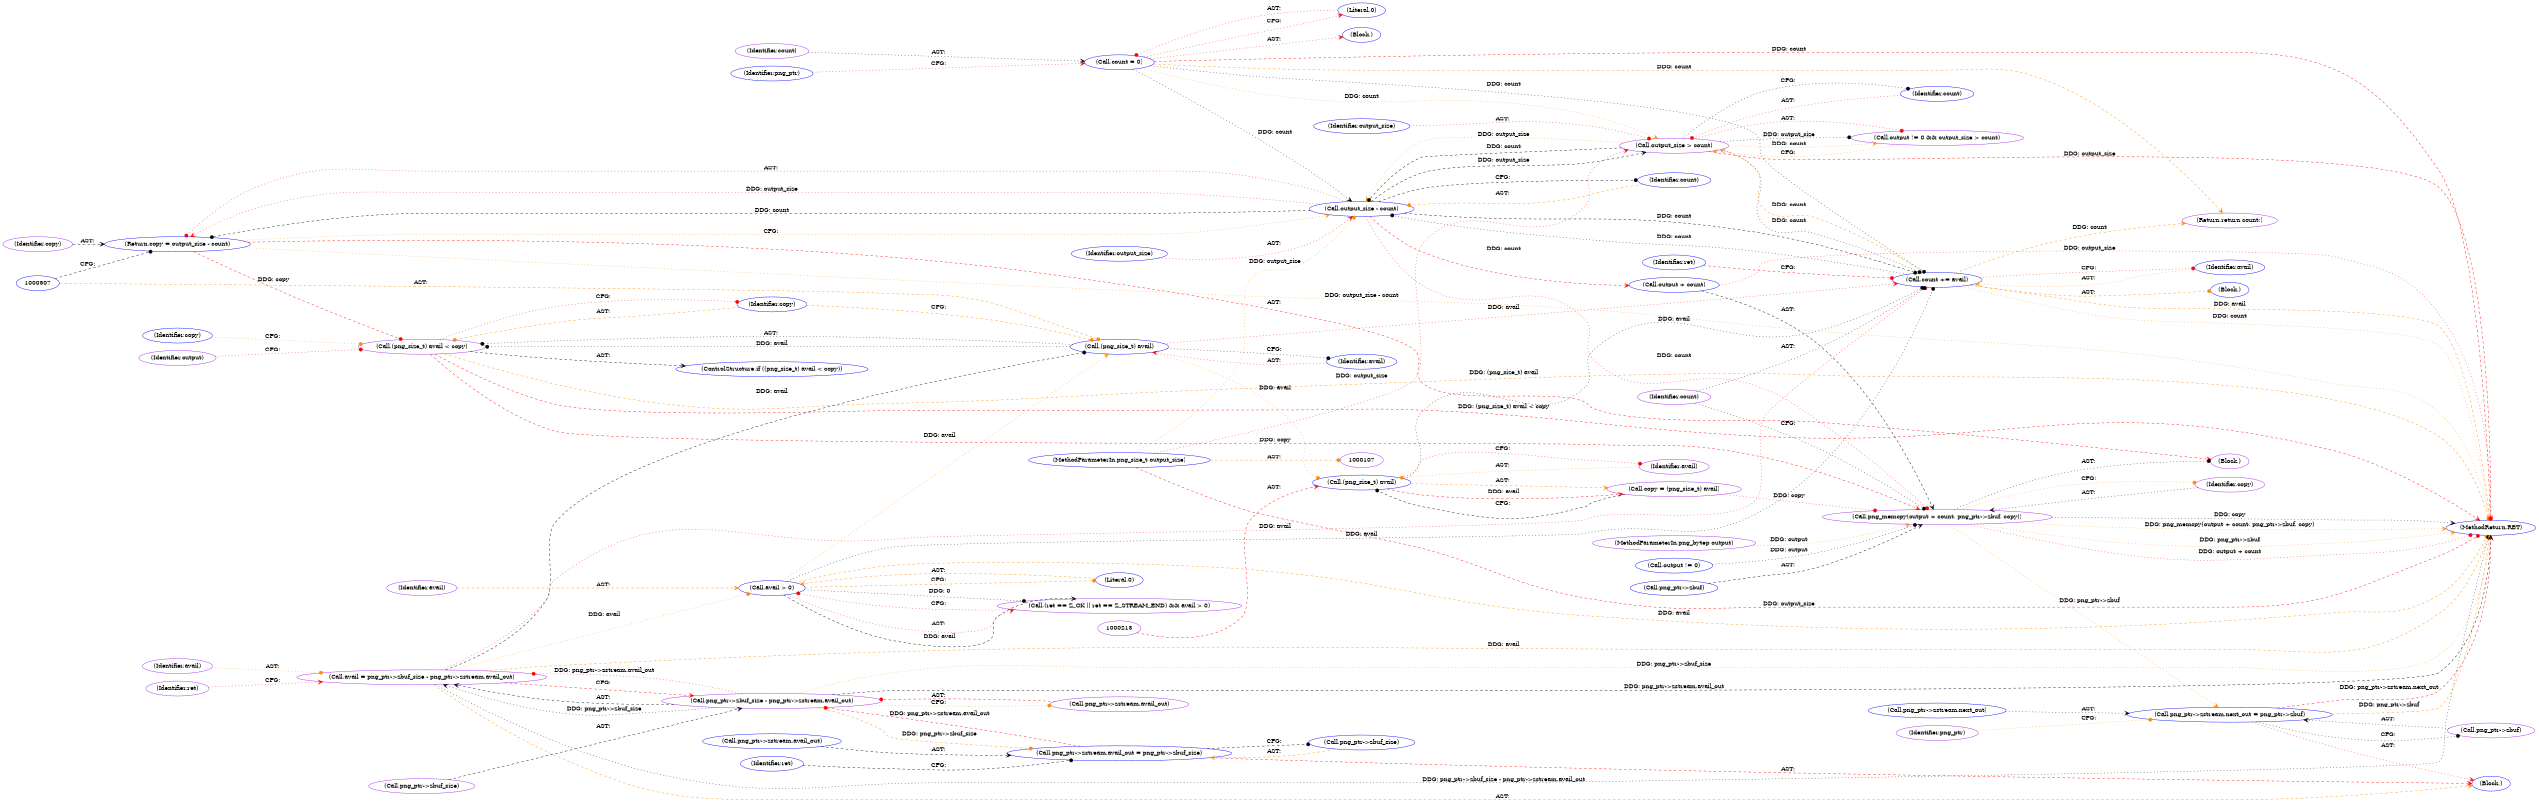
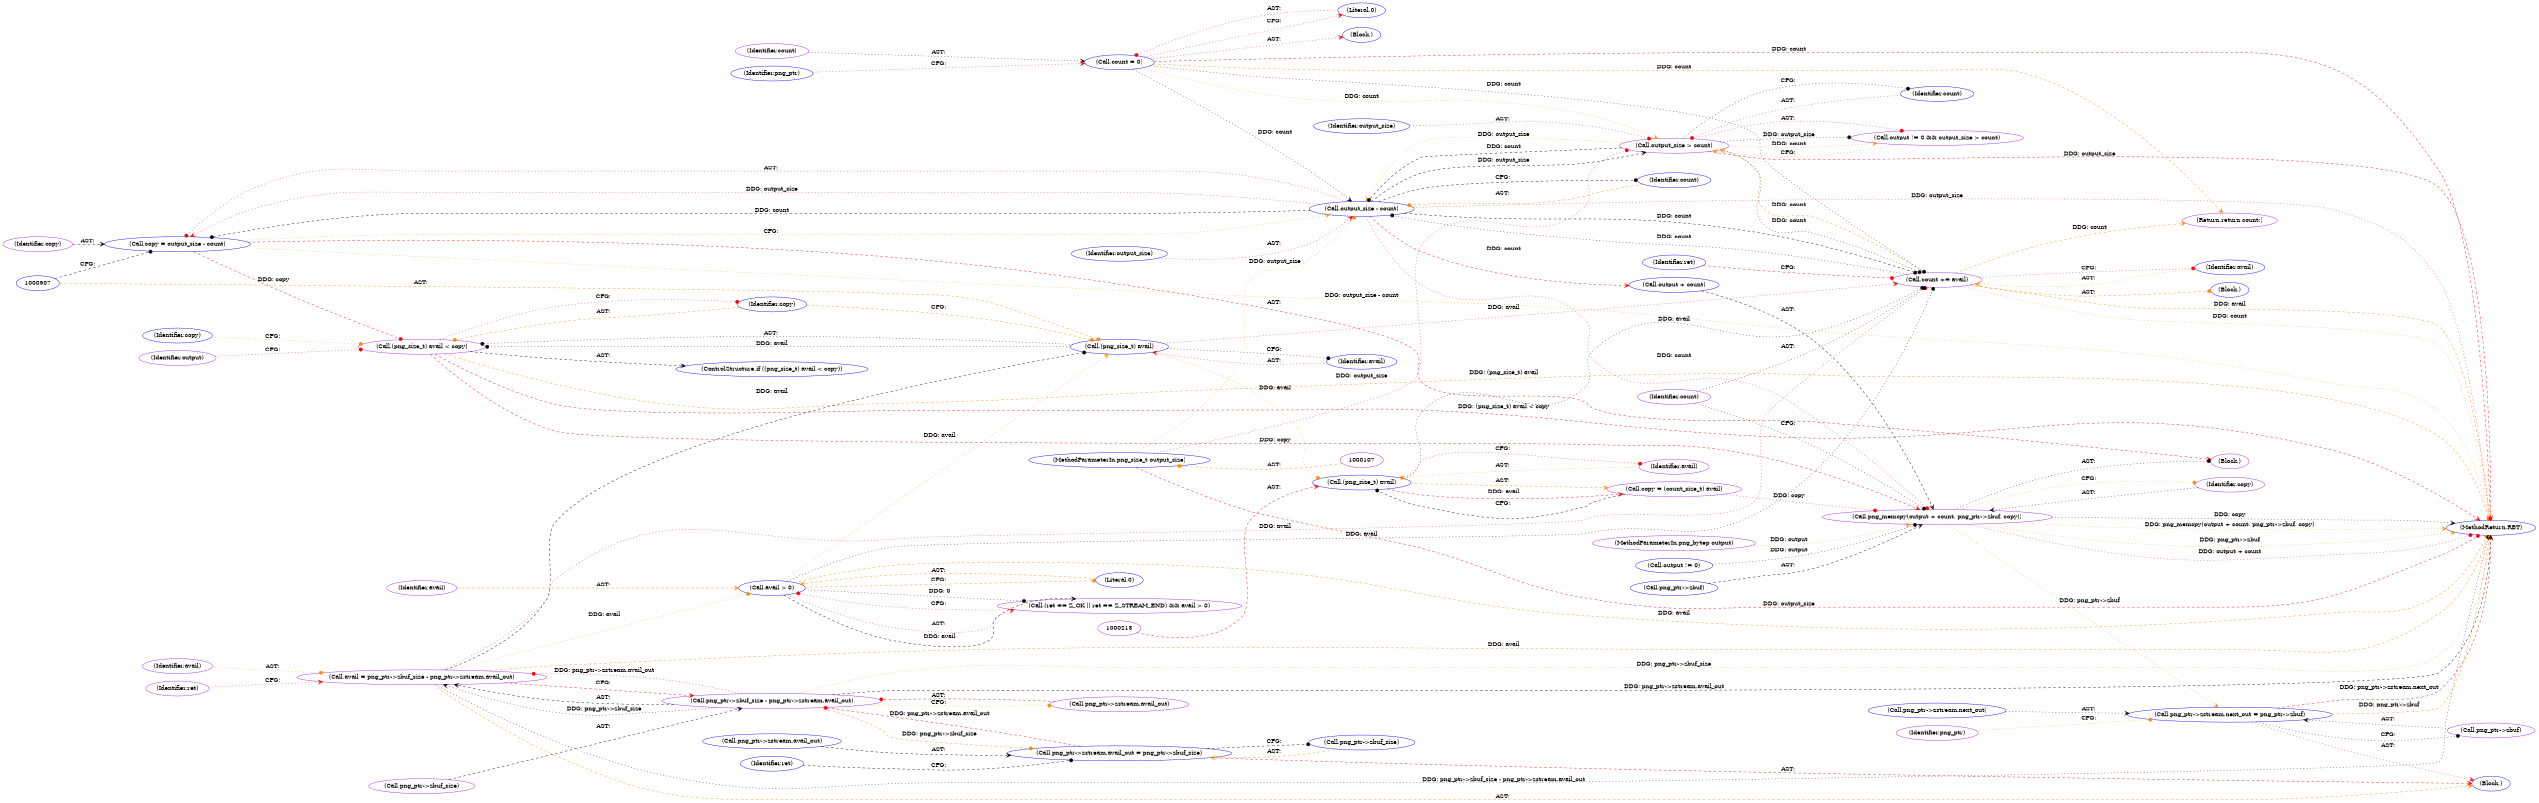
node "(Return,copy = output_size - count)": label "(Return,copy = output_size - count)" -> "(Call,copy = output_size - count)"
edge "(Call,output + count)" -> "(MethodReturn,RET)": now "(Call,output_size - count)" -> "(MethodReturn,RET)"
node "(Call,count += avail)": color blue -> purple
edge "(MethodParameterIn,png_size_t output_size)" -> "(Call,output_size > count)": arrowhead vee -> dot
edge "(MethodParameterIn,png_size_t output_size)" -> "1000107": reversed
node "(Call,copy = (png_size_t) avail)": label "(Call,copy = (png_size_t) avail)" -> "(Call,copy = (count_size_t) avail)"
